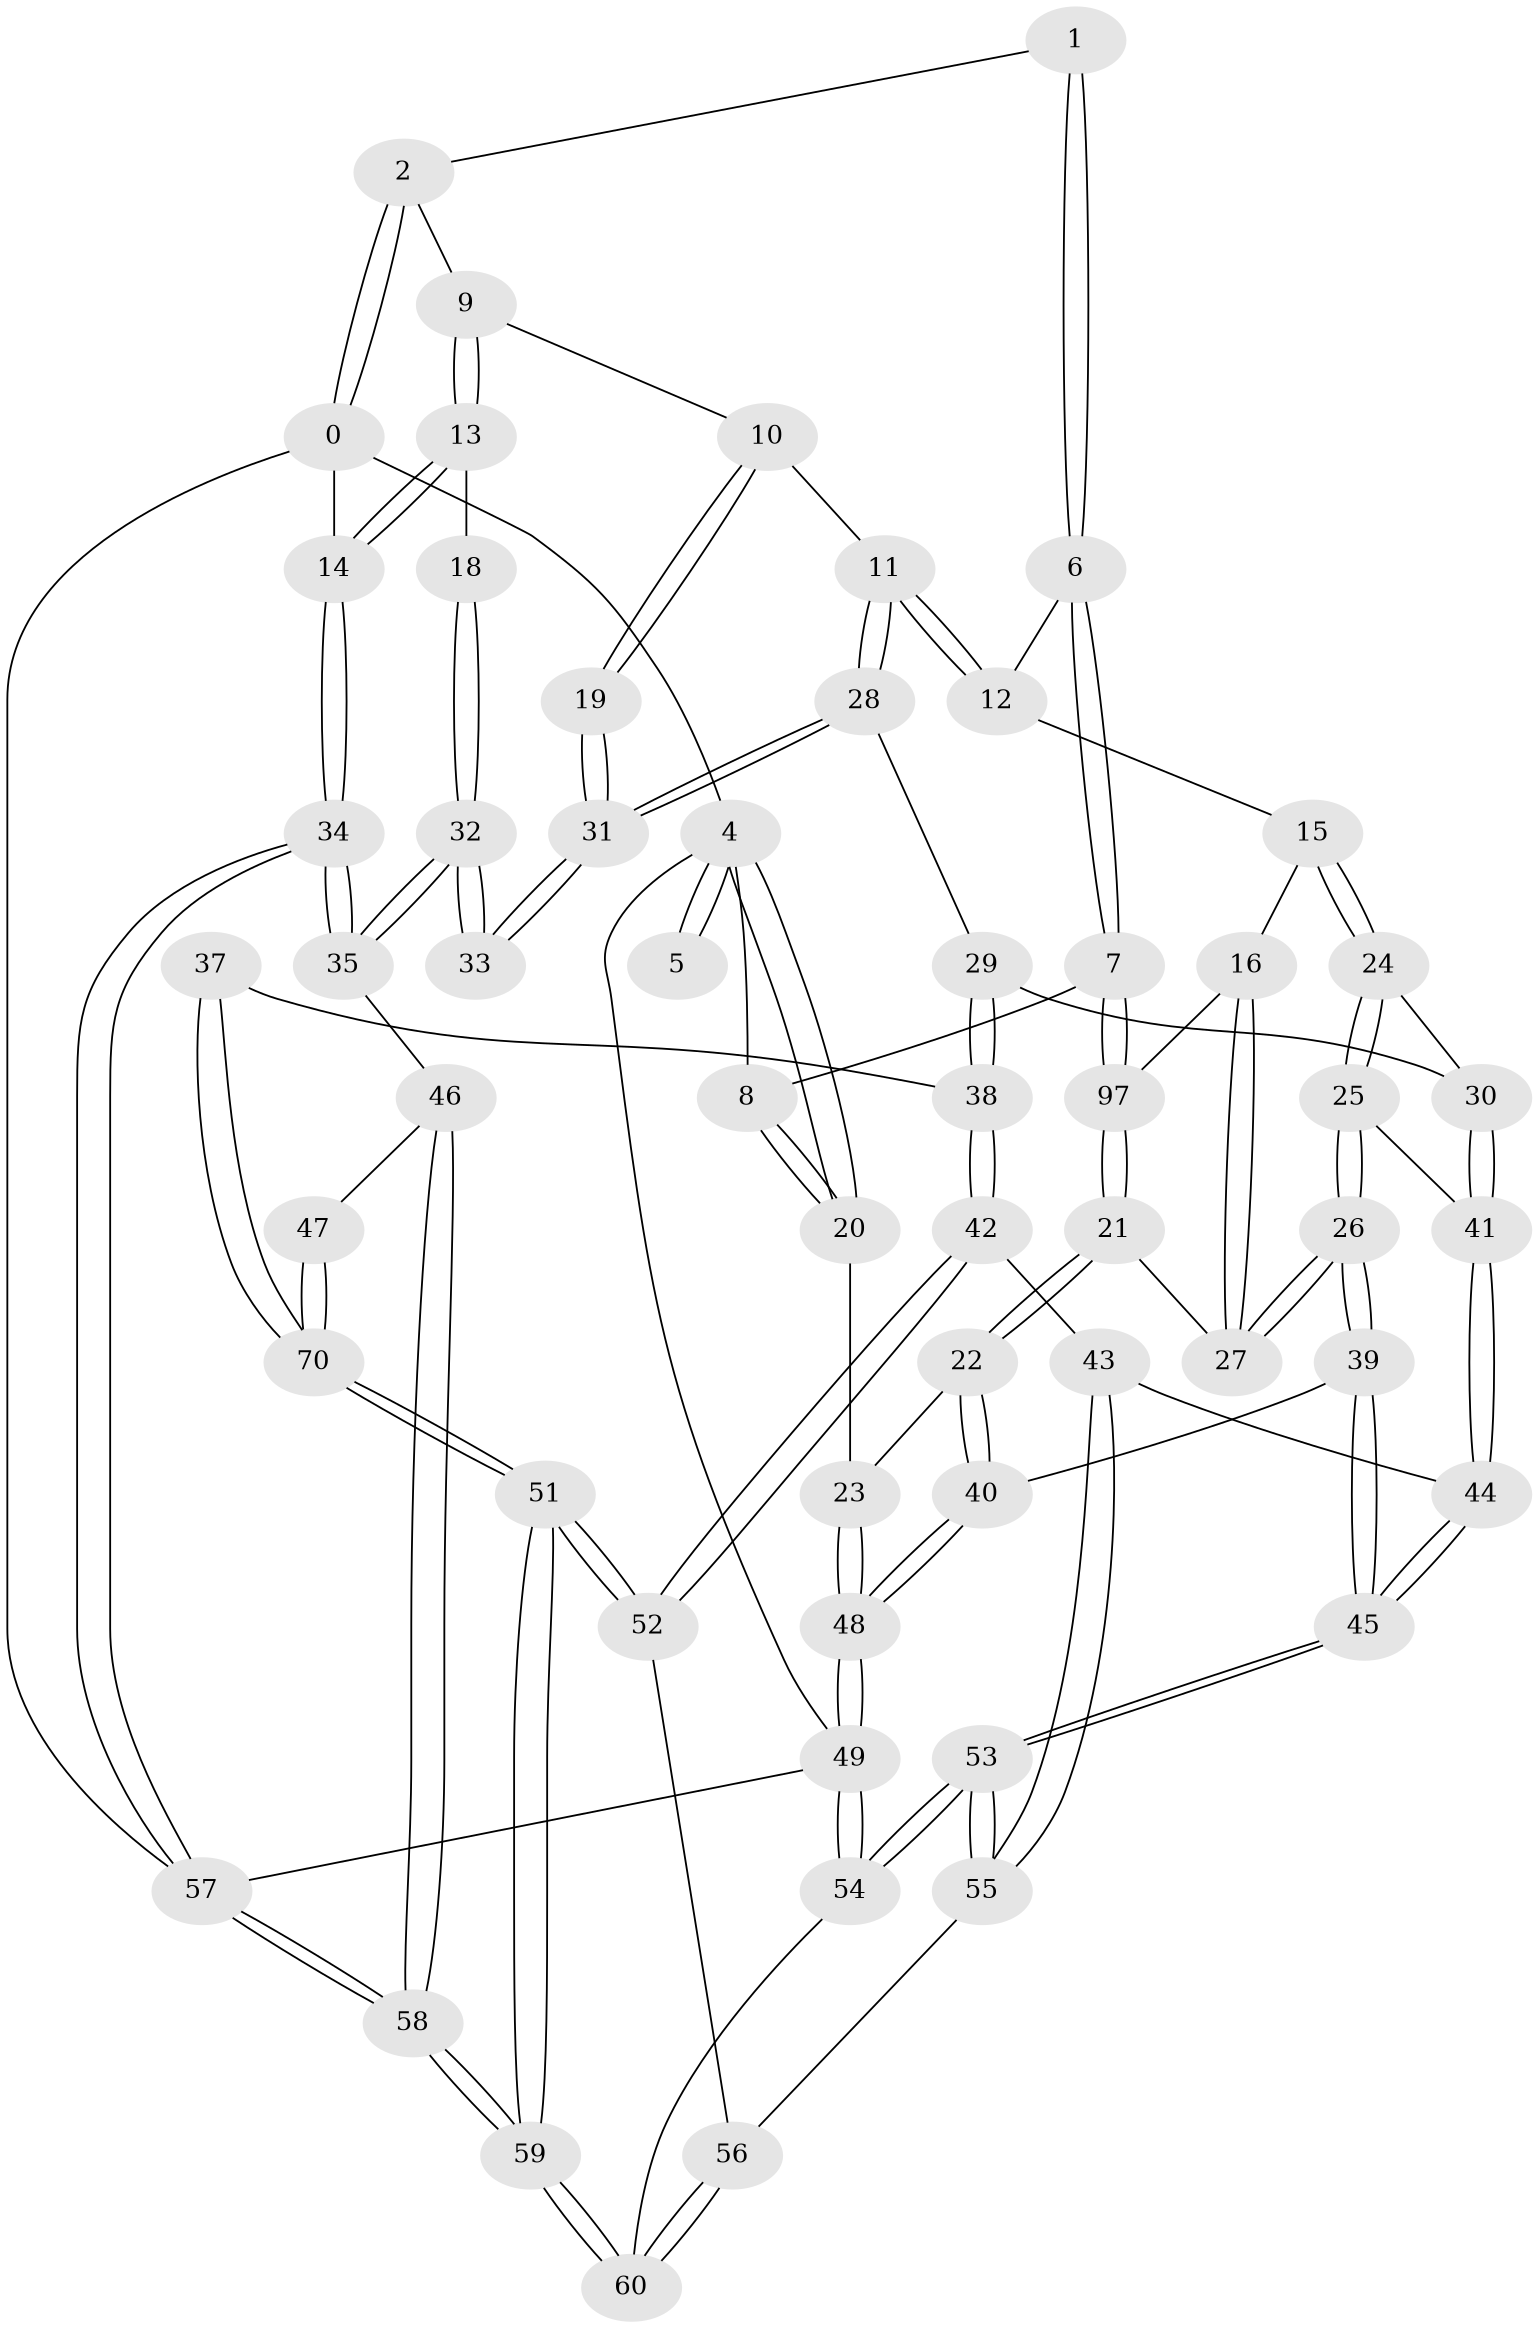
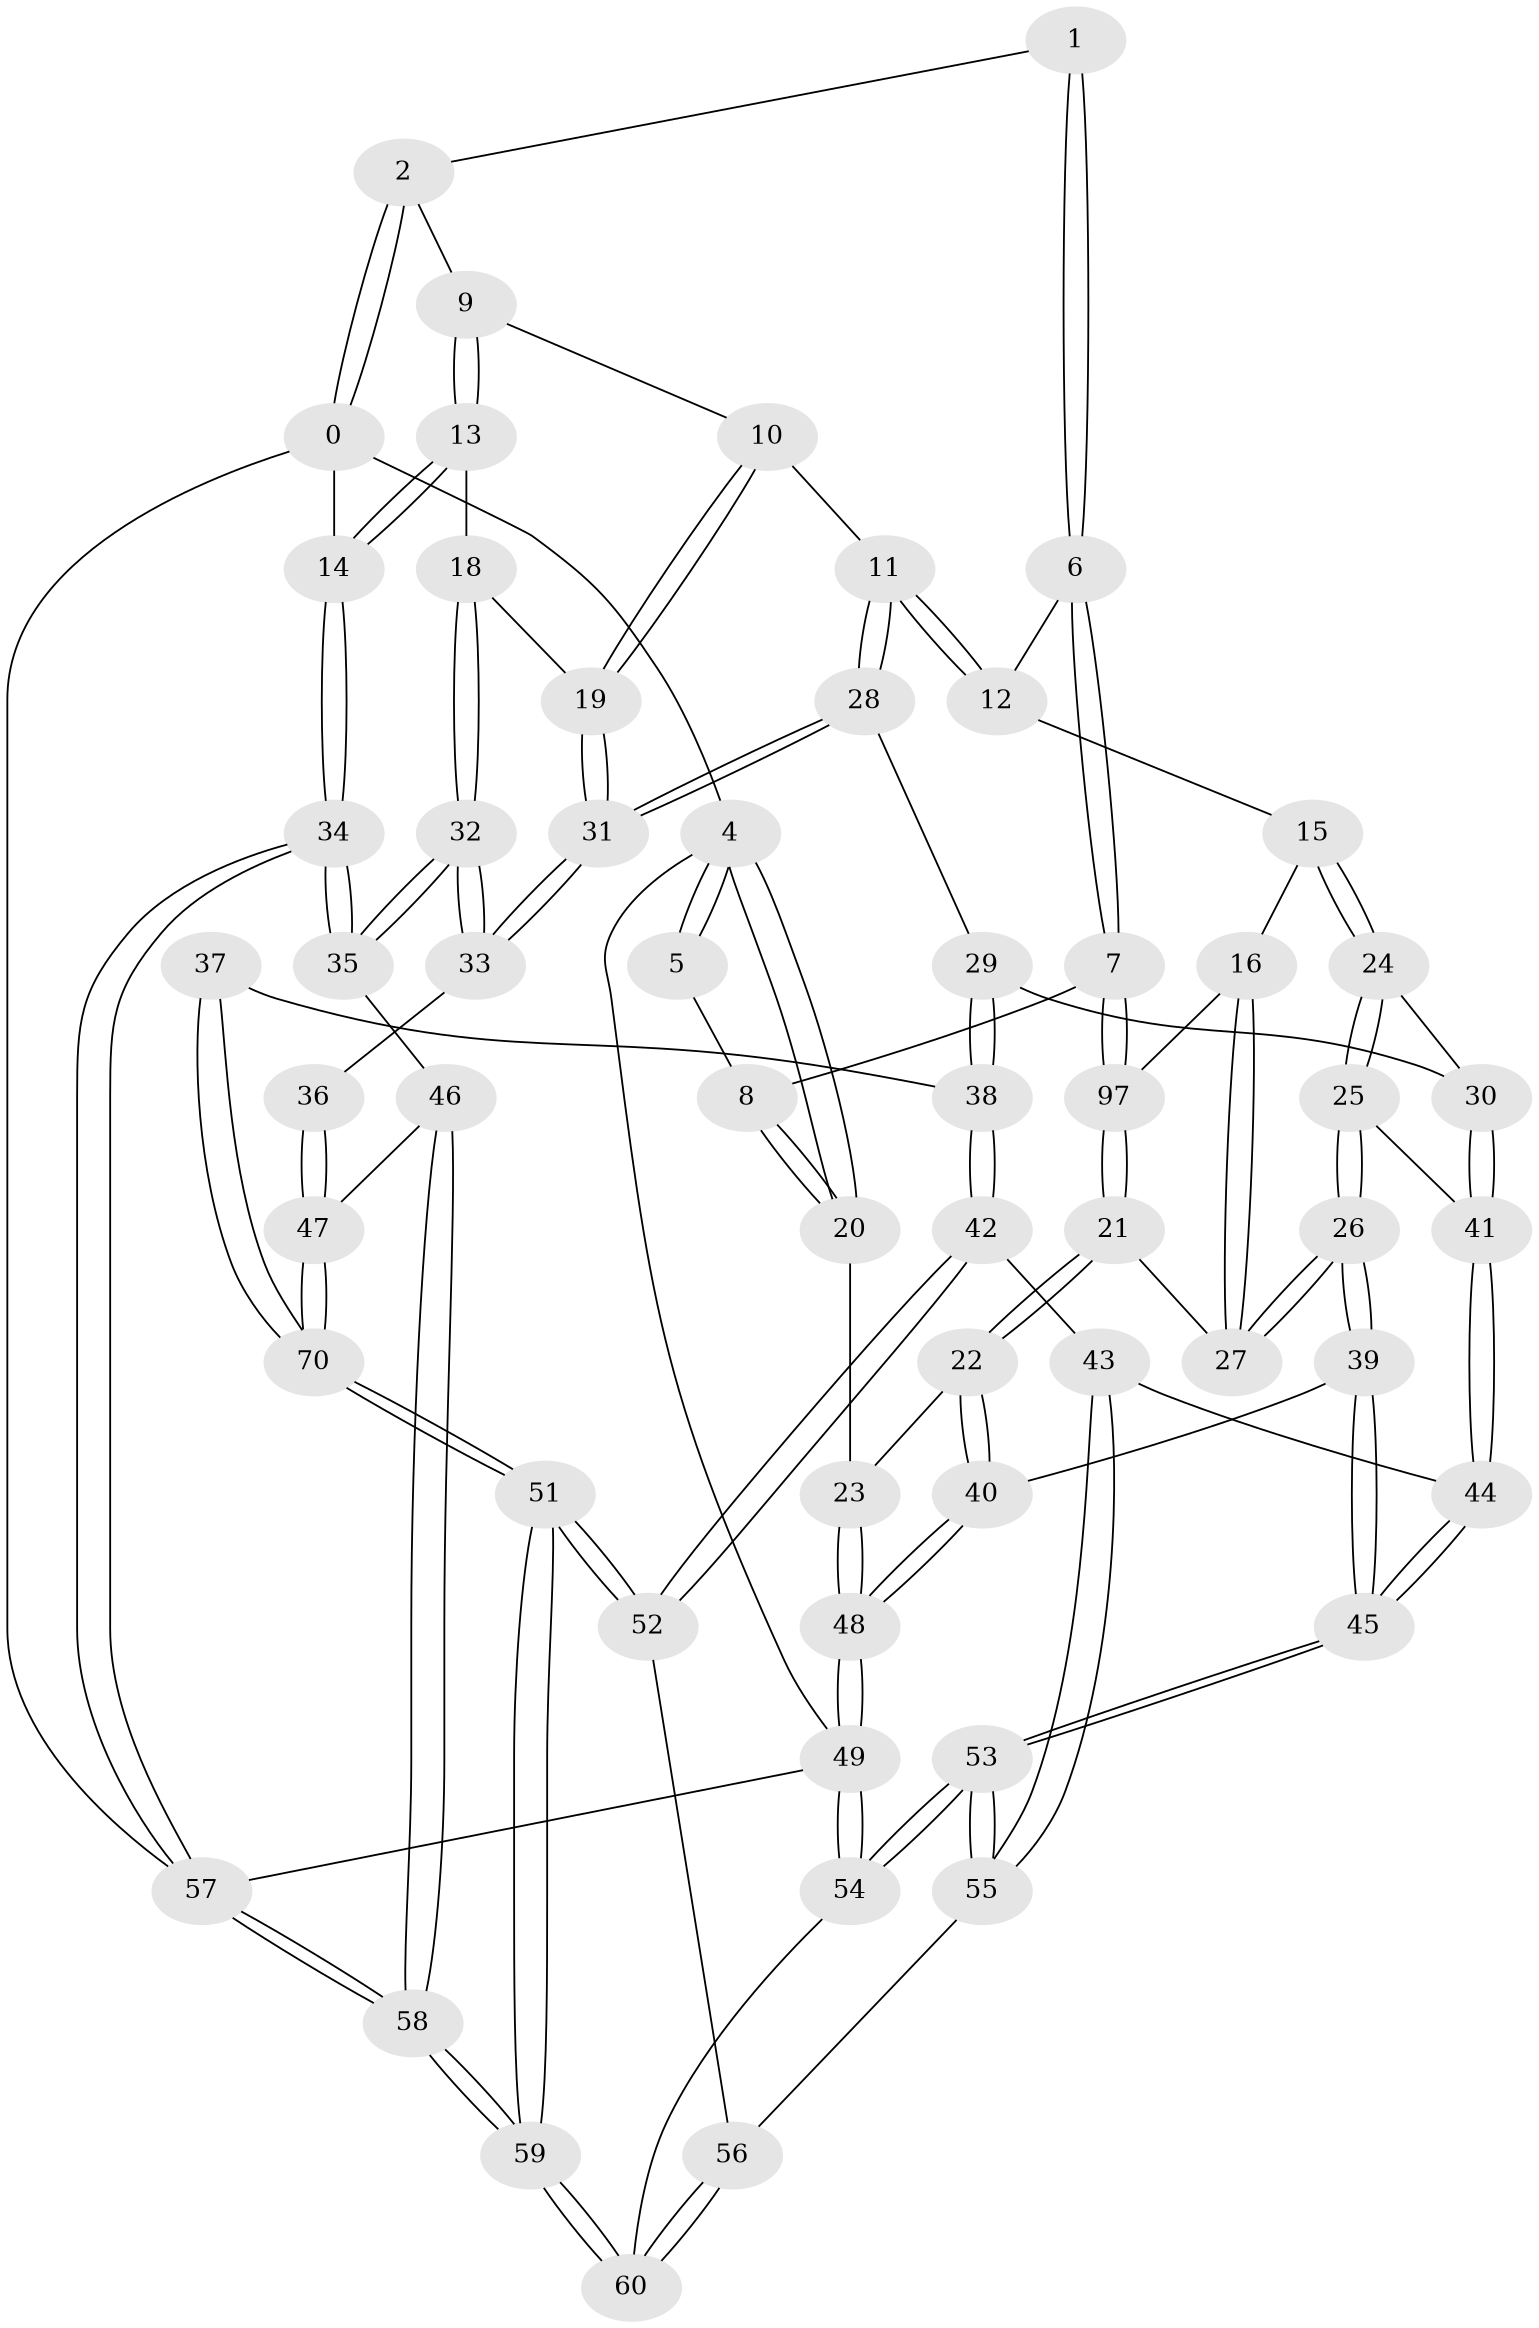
edge "18" -- "19": added
edge "4" -- "8": now "5" -- "8"
node "36": added
